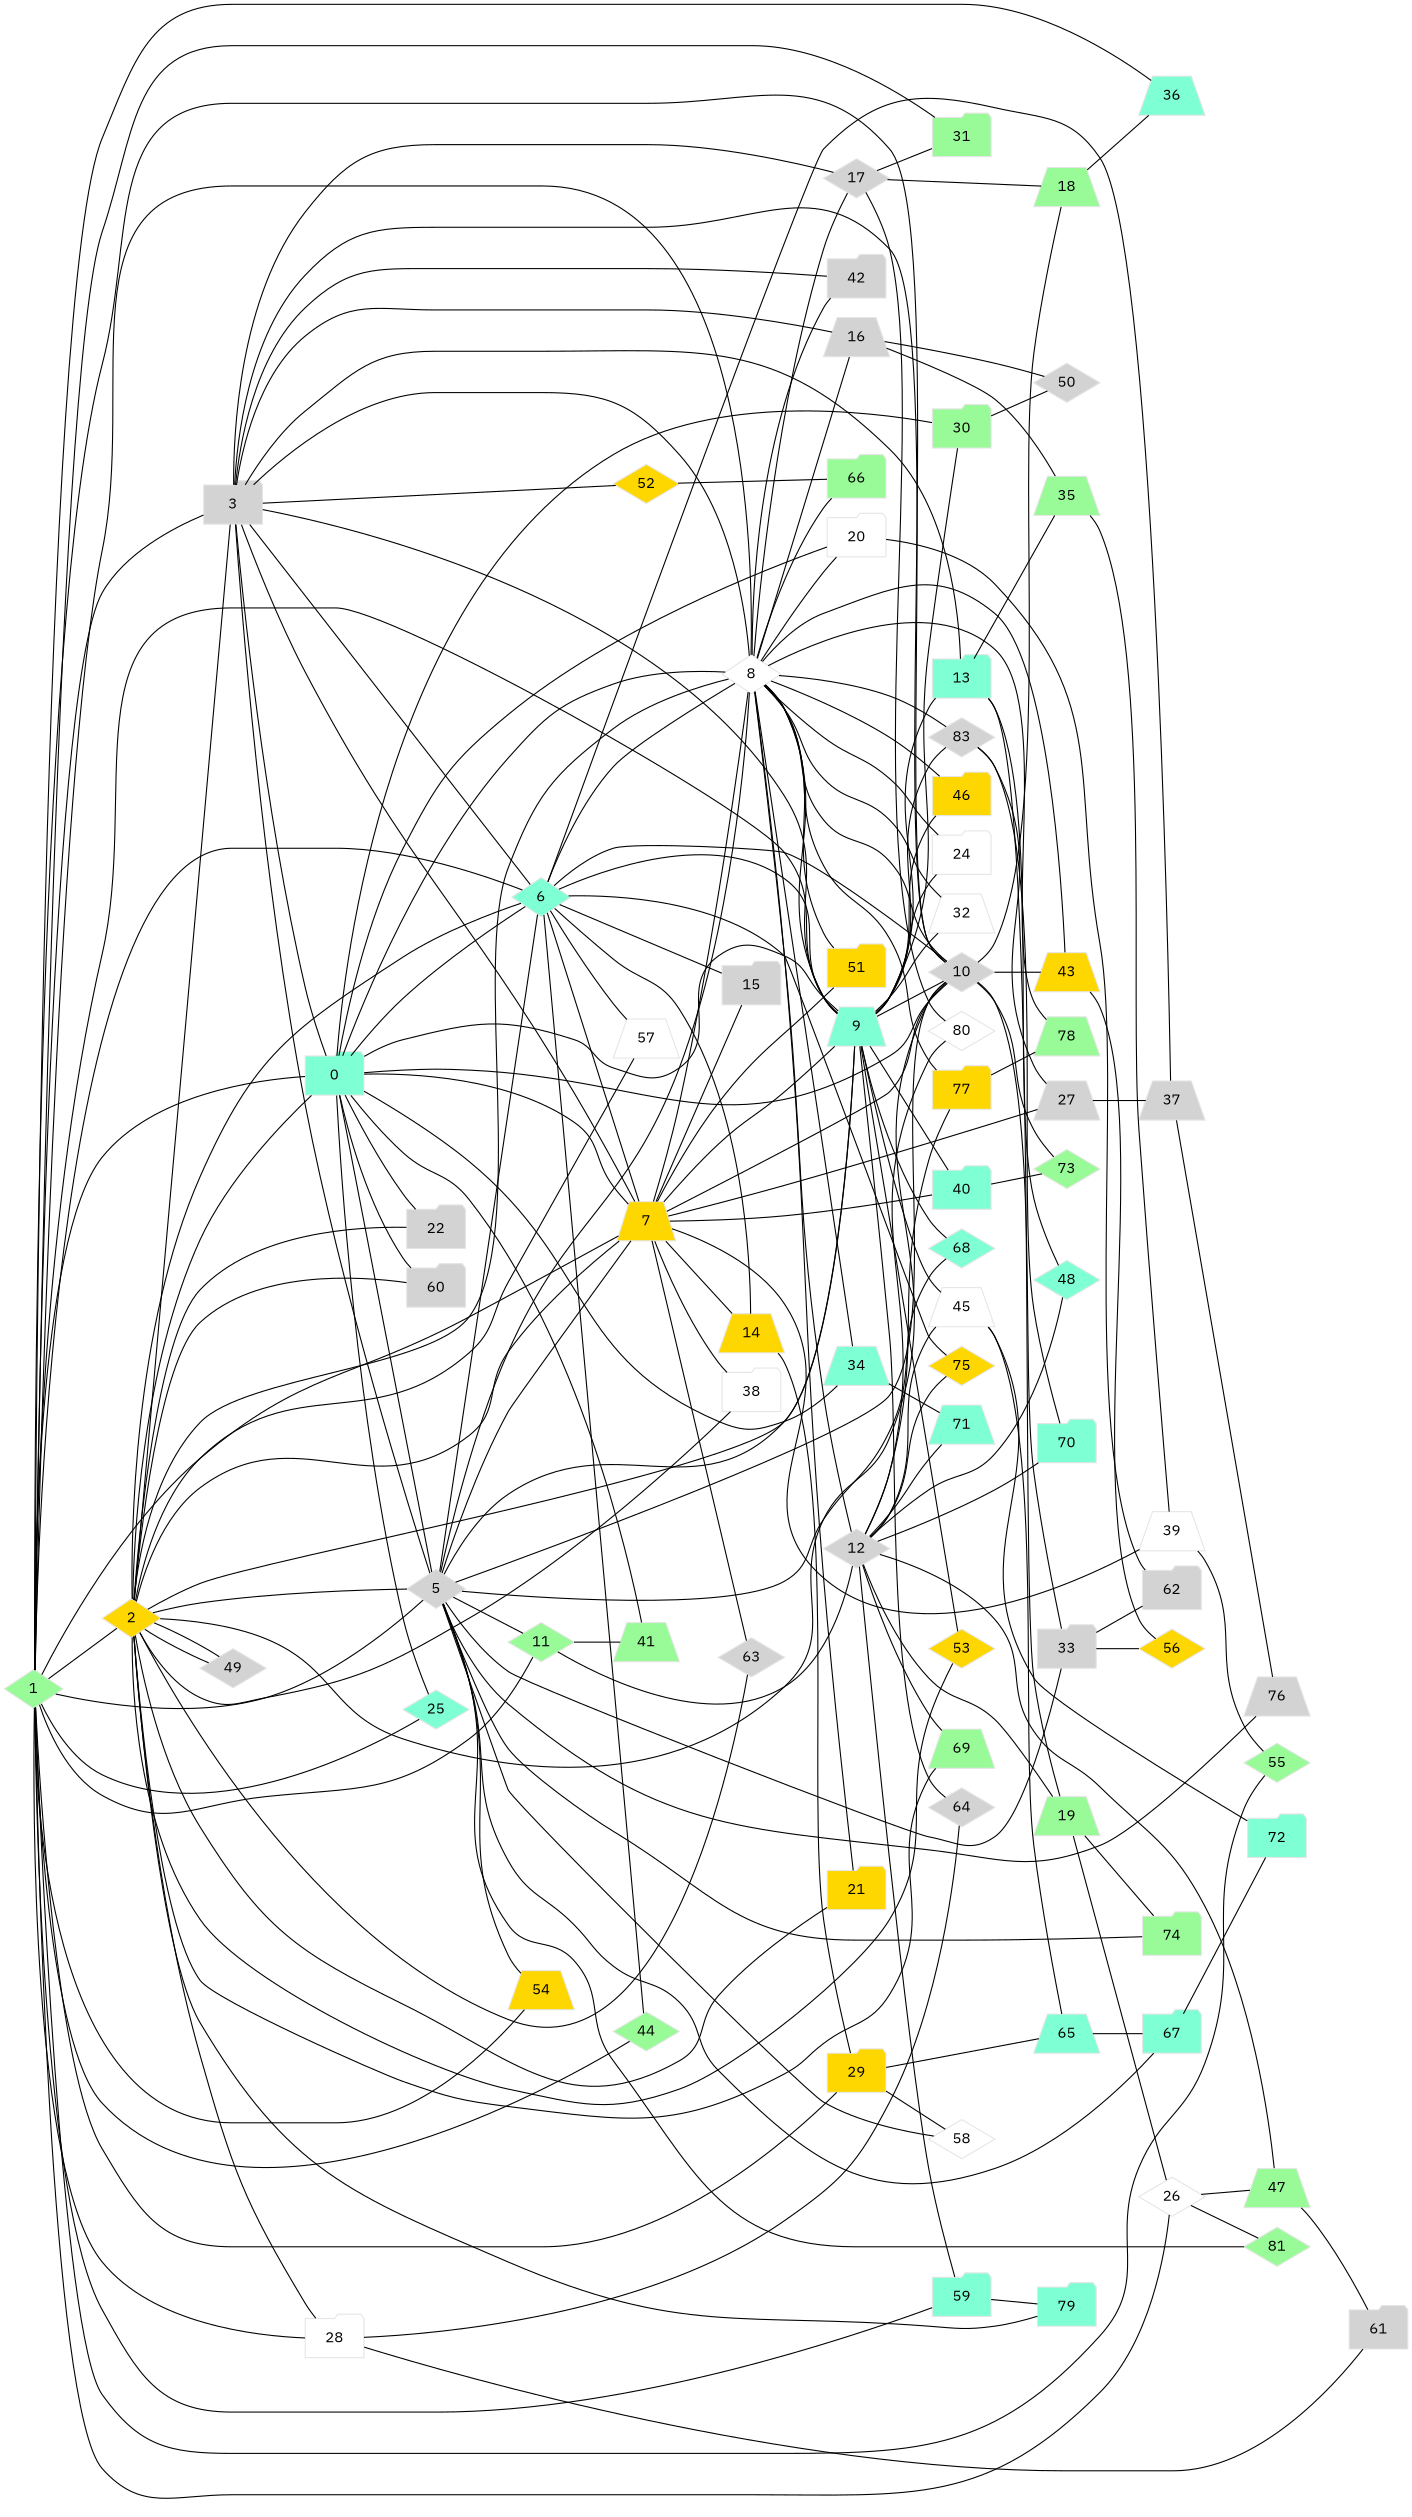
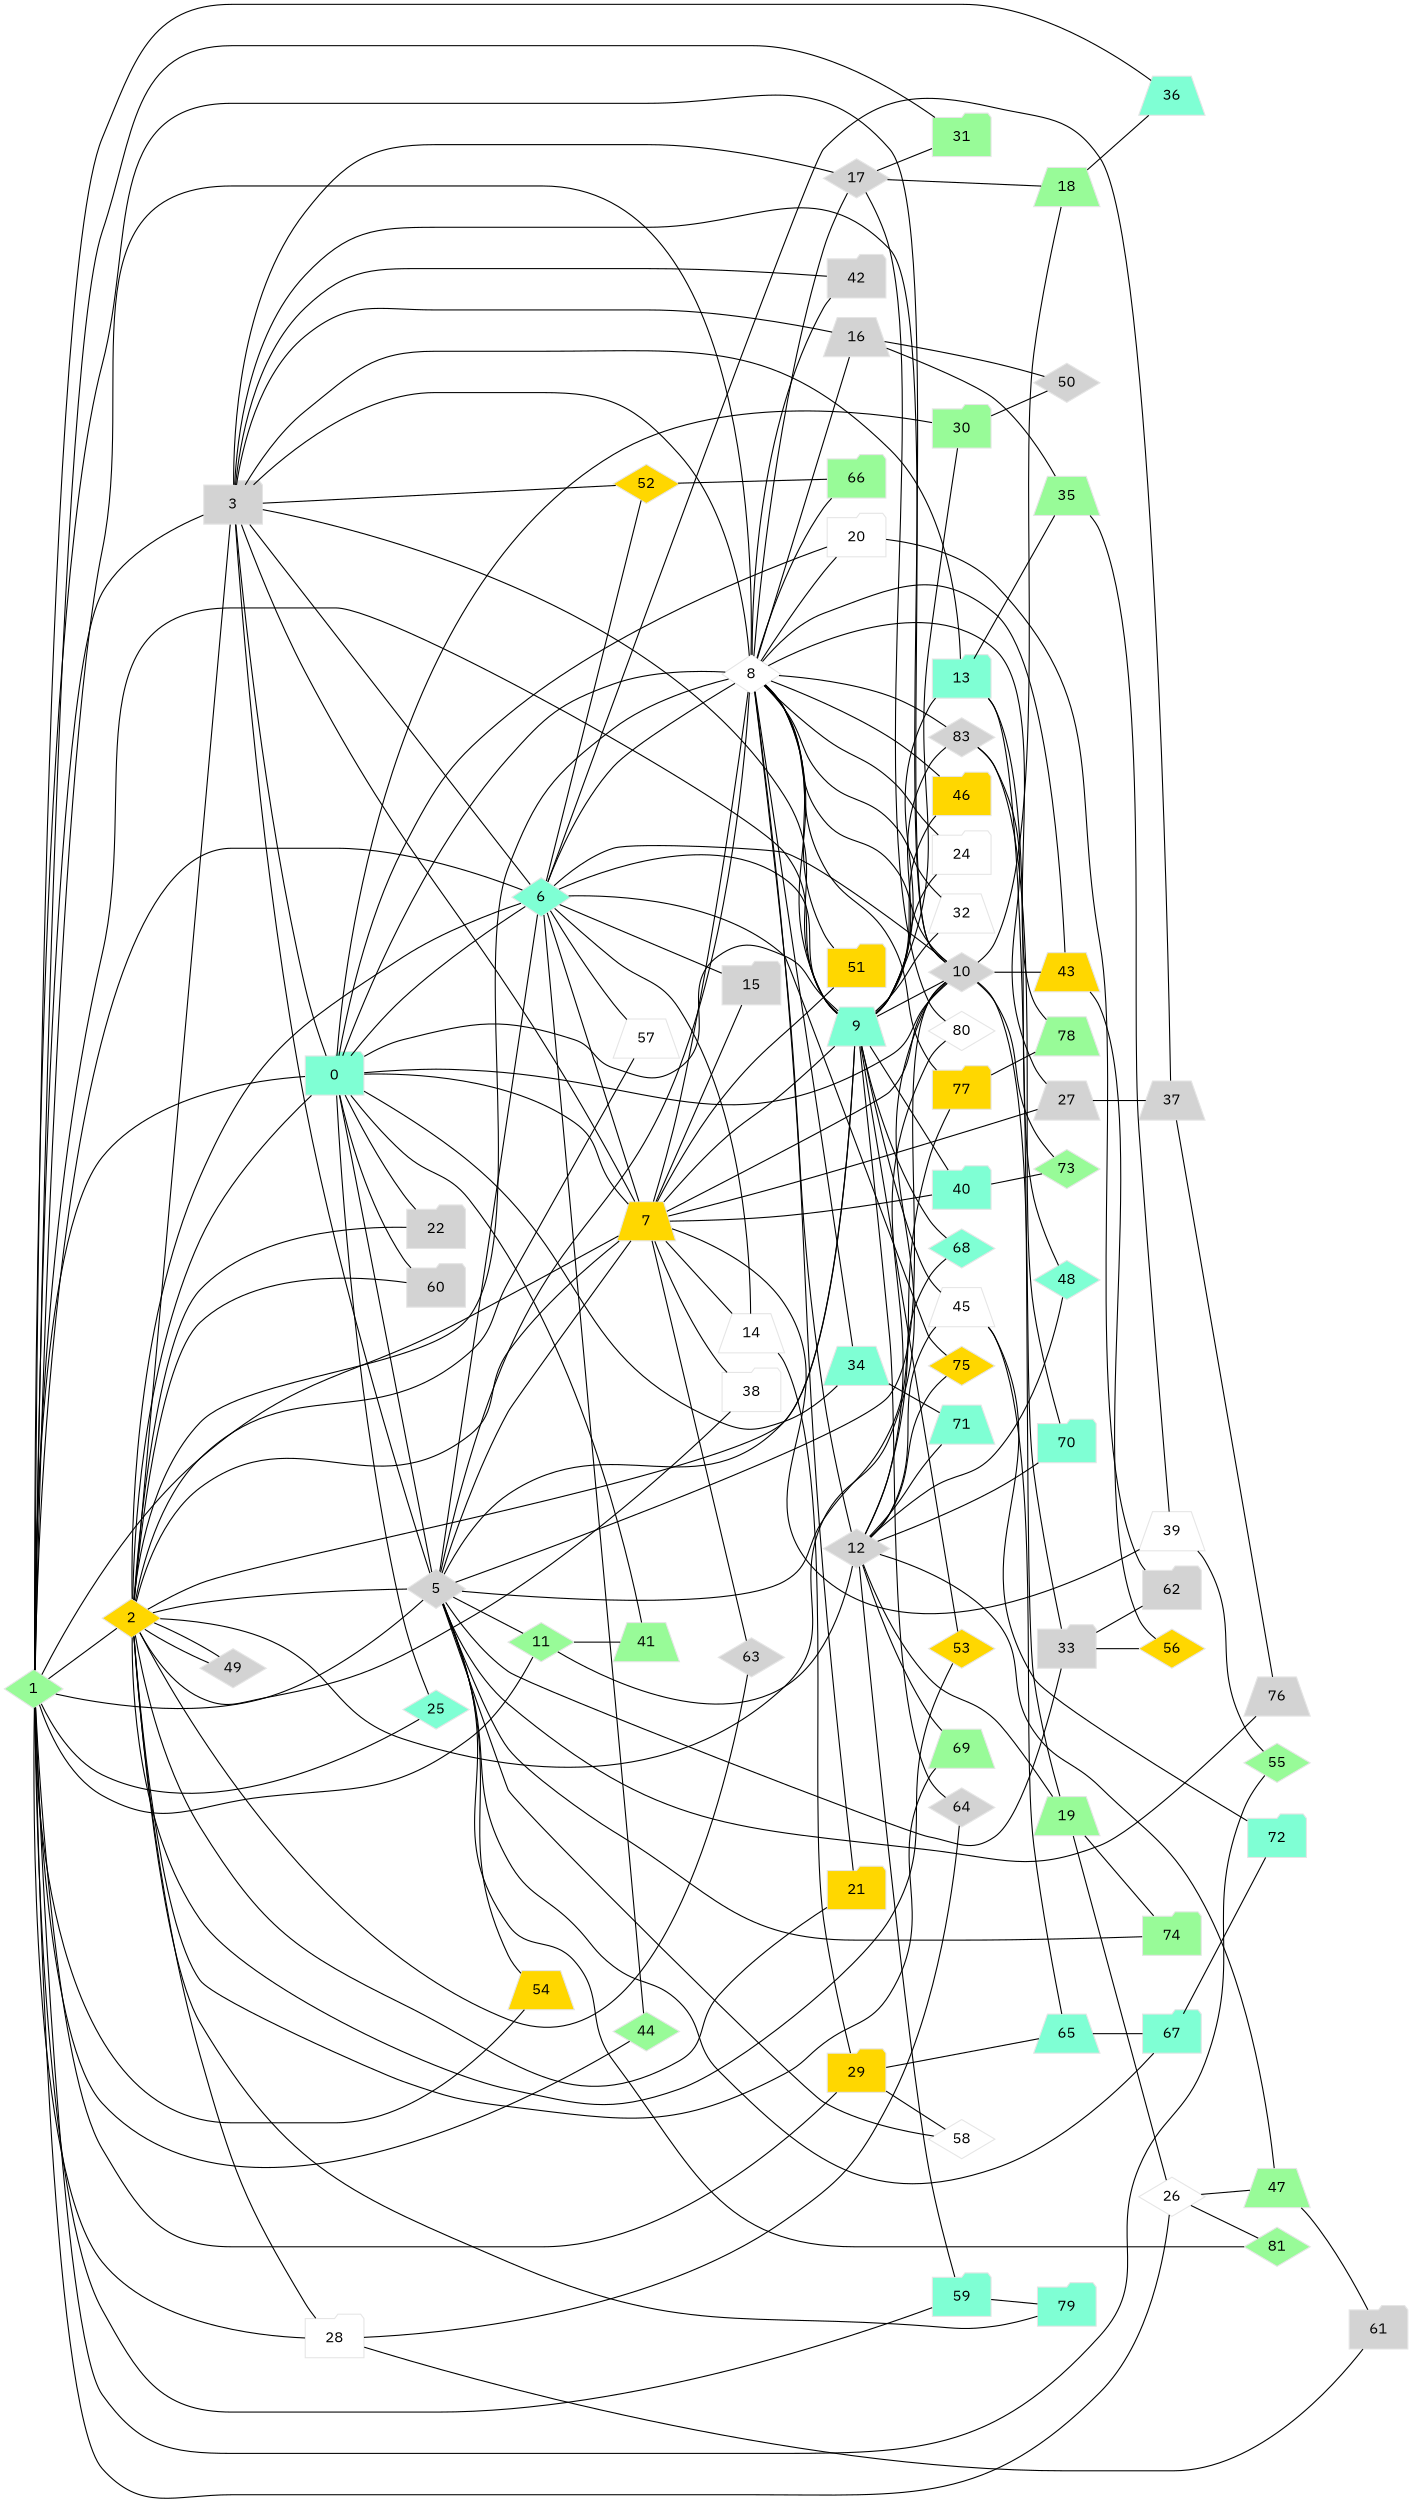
edge "52" -- "6": added
node "14": fillcolor gold -> white
